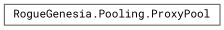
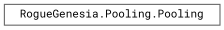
node "RogueGenesia.Pooling.ProxyPool": label "RogueGenesia.Pooling.ProxyPool" -> "RogueGenesia.Pooling.Pooling"
